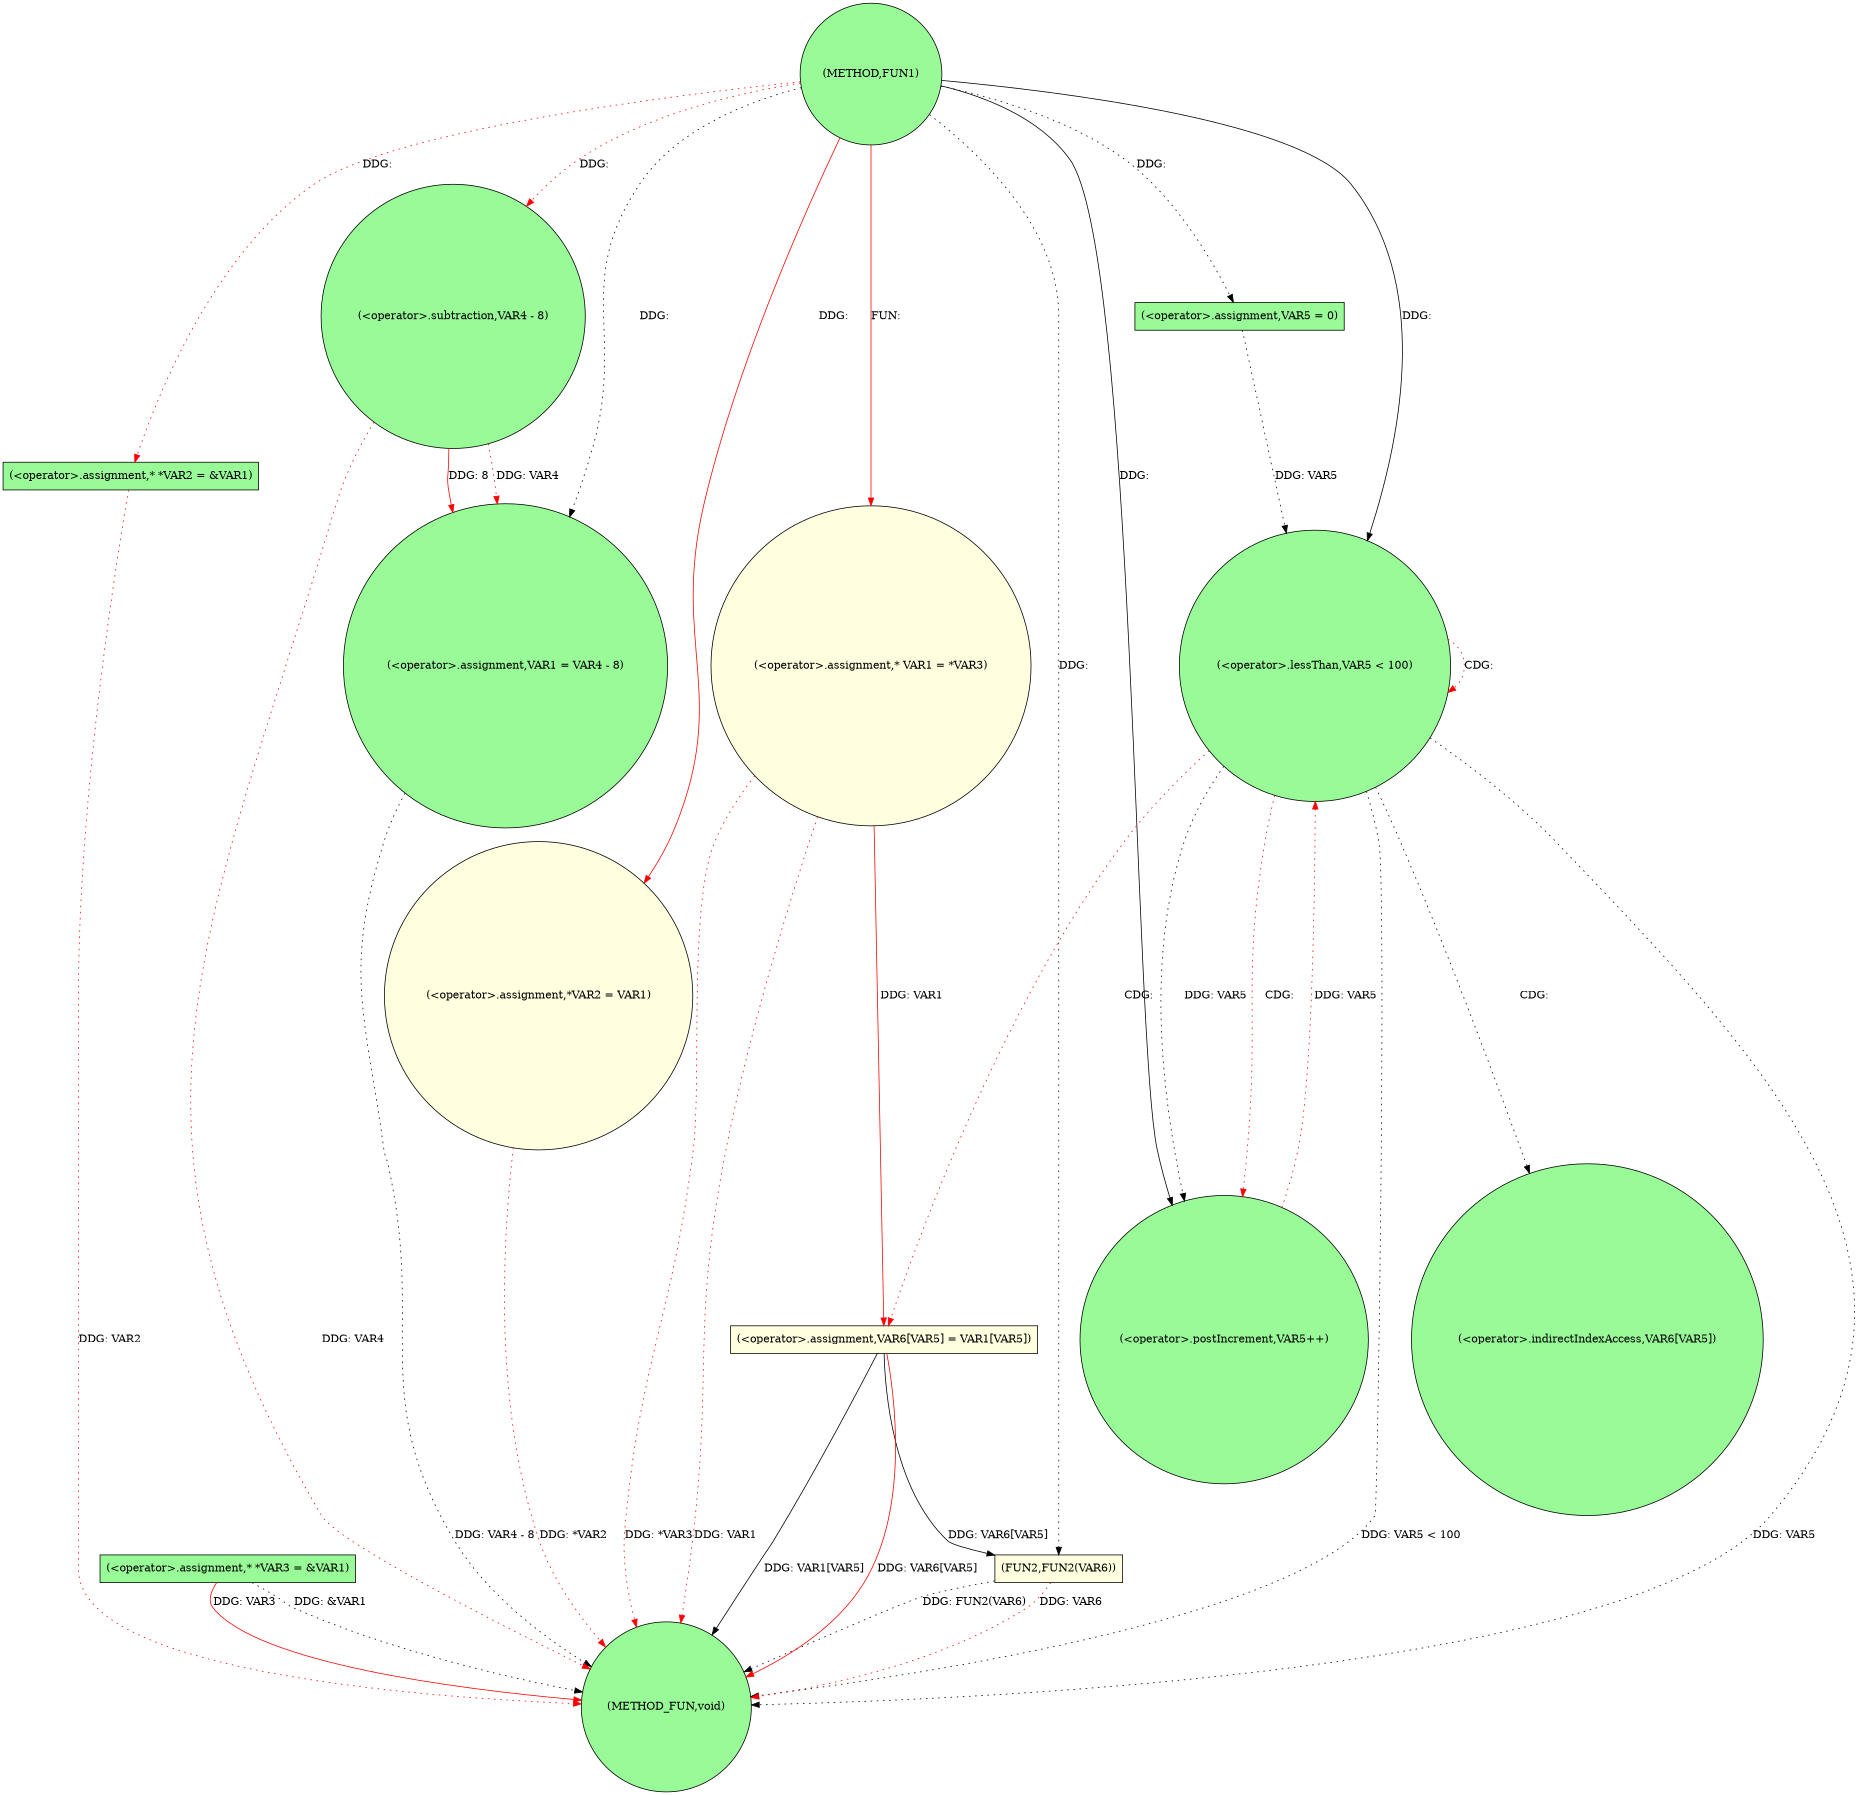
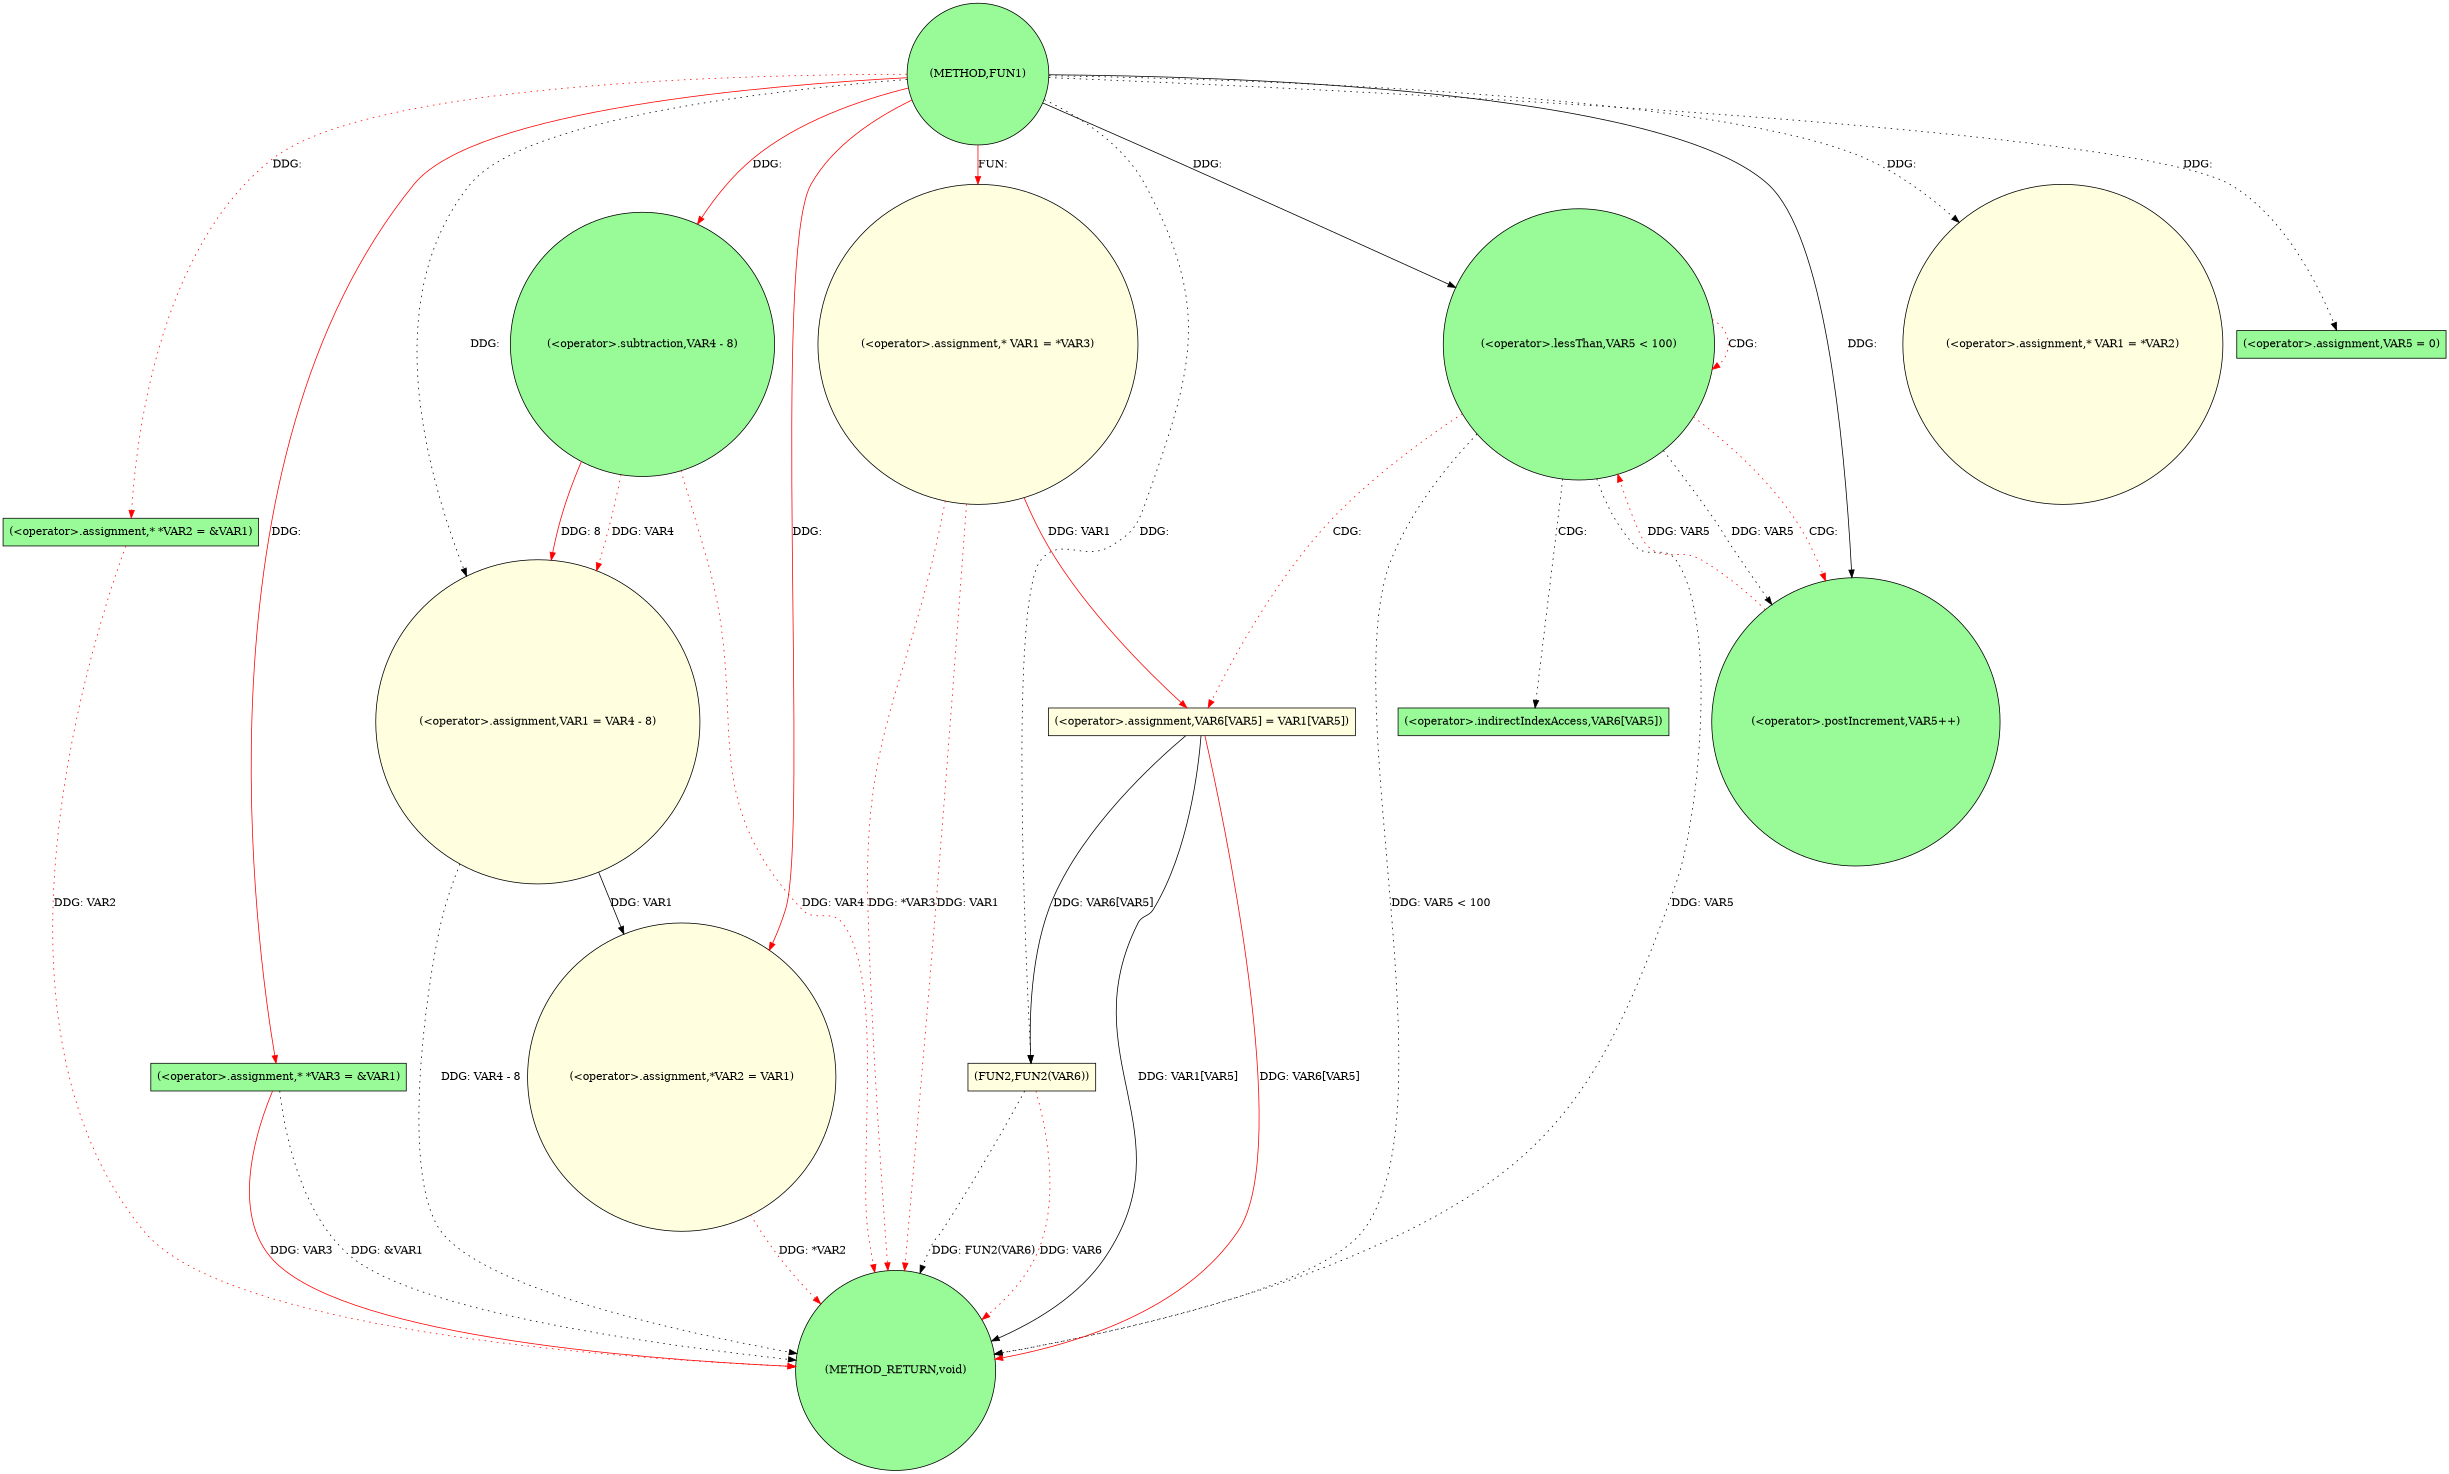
edge "(METHOD,FUN1)" -> "(<operator>.subtraction,VAR4 - 8)": style dotted -> solid
node "(<operator>.assignment,* VAR1 = *VAR2)": added
edge "(METHOD,FUN1)" -> "(<operator>.assignment,* *VAR3 = &VAR1)": added, label "DDG:"
edge "(<operator>.assignment,VAR5 = 0)" -> "(<operator>.lessThan,VAR5 < 100)": removed, label "DDG: VAR5"
node "(<operator>.assignment,VAR1 = VAR4 - 8)": fillcolor palegreen -> lightyellow
edge "(<operator>.assignment,VAR1 = VAR4 - 8)" -> "(<operator>.assignment,*VAR2 = VAR1)": added, label "DDG: VAR1"
node "(<operator>.indirectIndexAccess,VAR6[VAR5])": shape circle -> box
node "(METHOD_FUN,void)": label "(METHOD_FUN,void)" -> "(METHOD_RETURN,void)"
